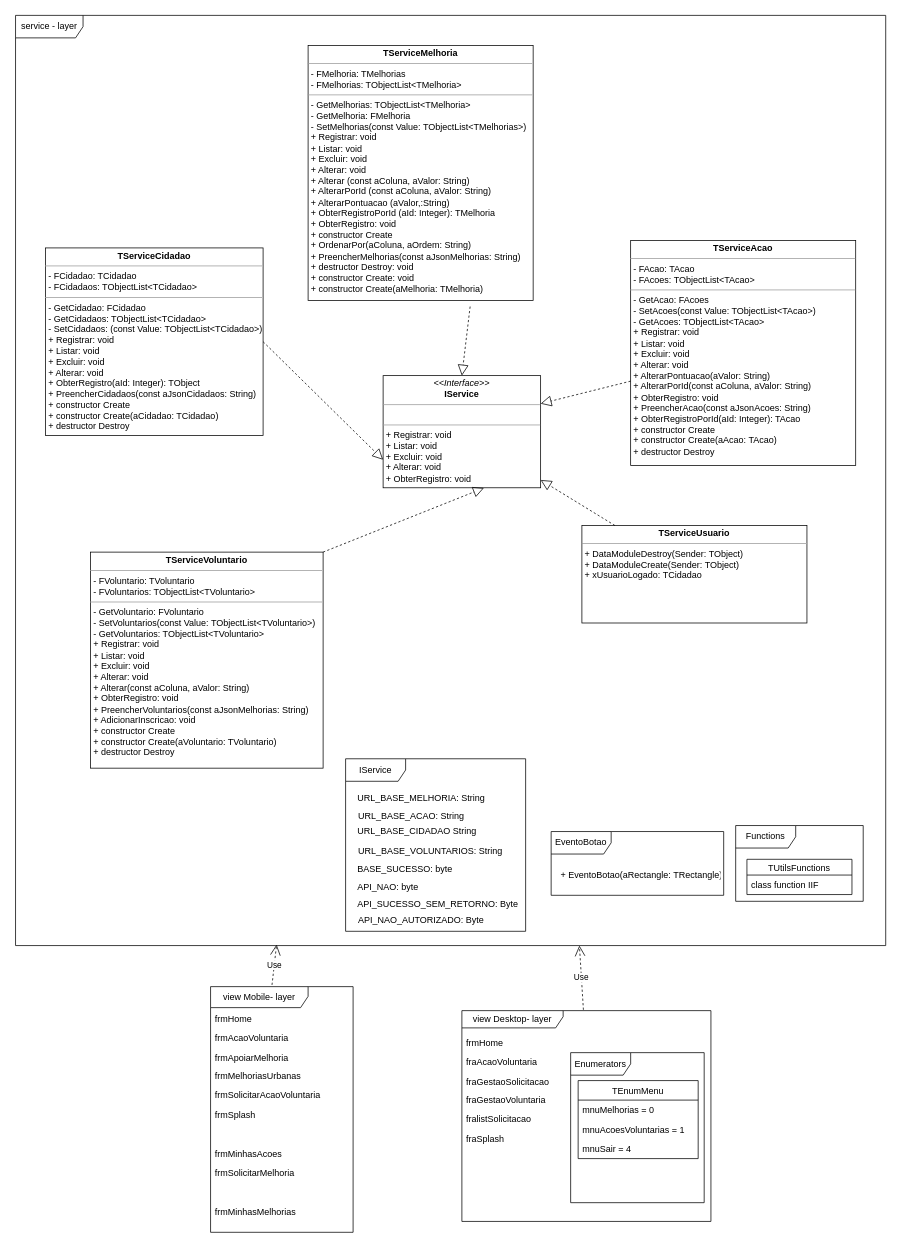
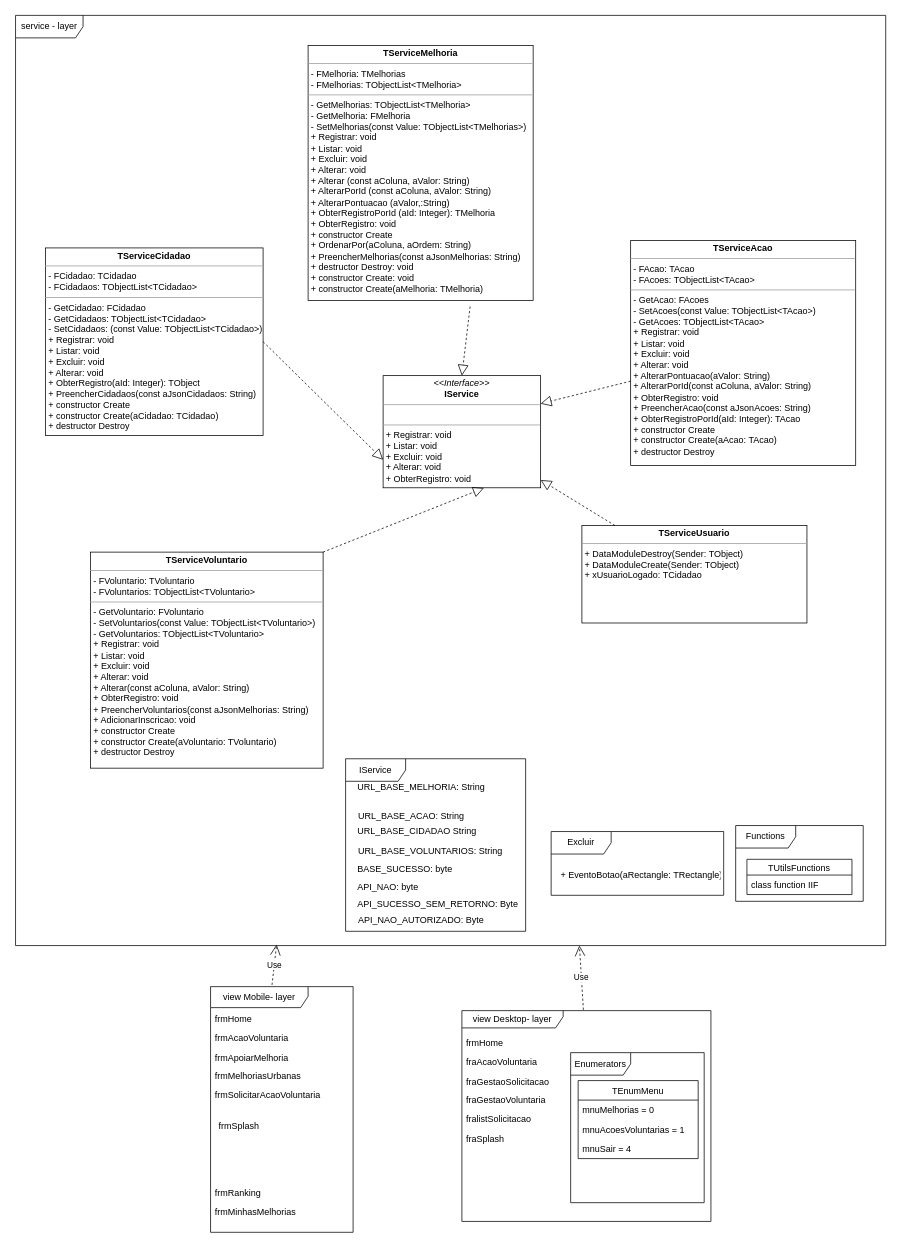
node "URL_BASE_MELHORIA: String": moved (424, 796) -> (424, 785)
node "EventoBotao": label "EventoBotao" -> "Excluir"
node "frmSplash": moved (270, 1114) -> (274, 1125)
node "frmMinhasAcoes": removed
node "frmSolicitarMelhoria": removed
node "frmRanking": added
